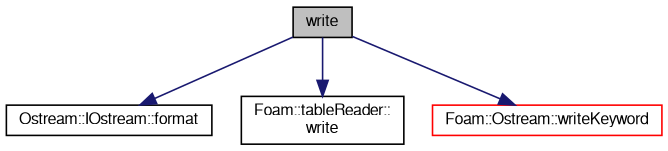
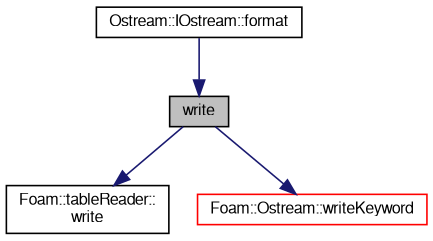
edge "write" -> "Ostream::IOstream::format": reversed
